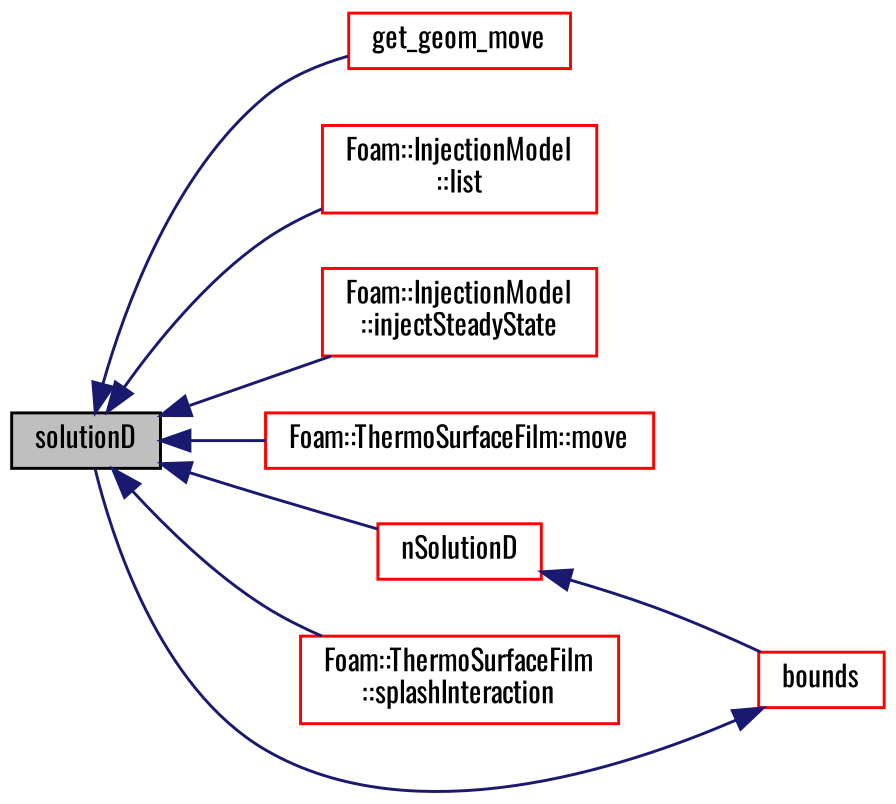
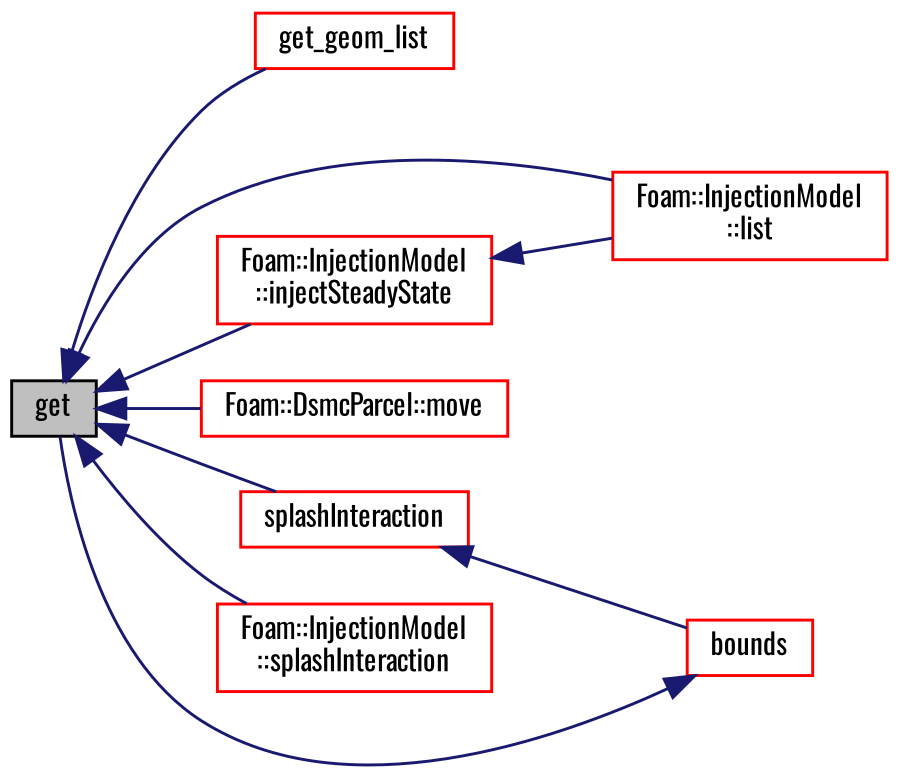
node "get_geom_move": label "get_geom_move" -> "get_geom_list"
edge "Foam::InjectionModel ::list" -> "Foam::InjectionModel ::injectSteadyState": added
node "solutionD": label "solutionD" -> "get"
node "Foam::ThermoSurfaceFilm::move": label "Foam::ThermoSurfaceFilm::move" -> "Foam::DsmcParcel::move"
node "nSolutionD": label "nSolutionD" -> "splashInteraction"
node "Foam::ThermoSurfaceFilm ::splashInteraction": label "Foam::ThermoSurfaceFilm ::splashInteraction" -> "Foam::InjectionModel ::splashInteraction"
